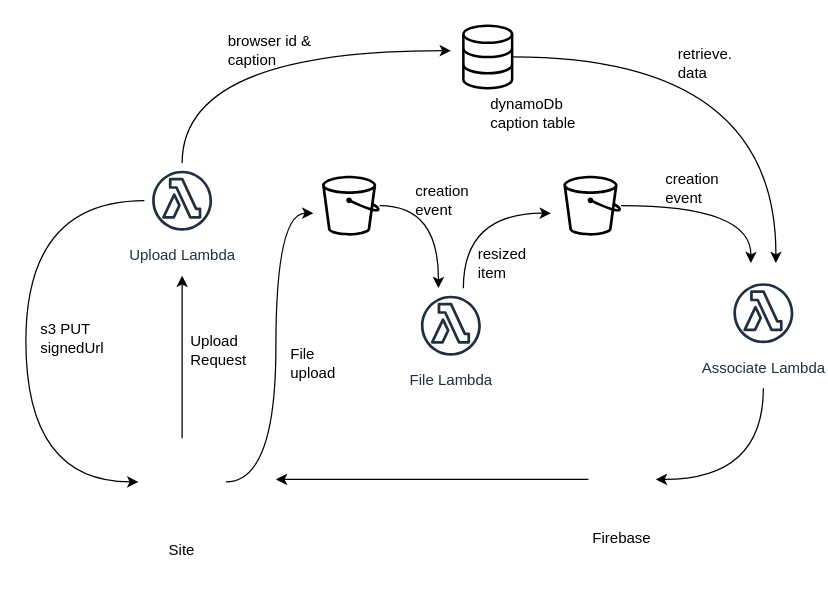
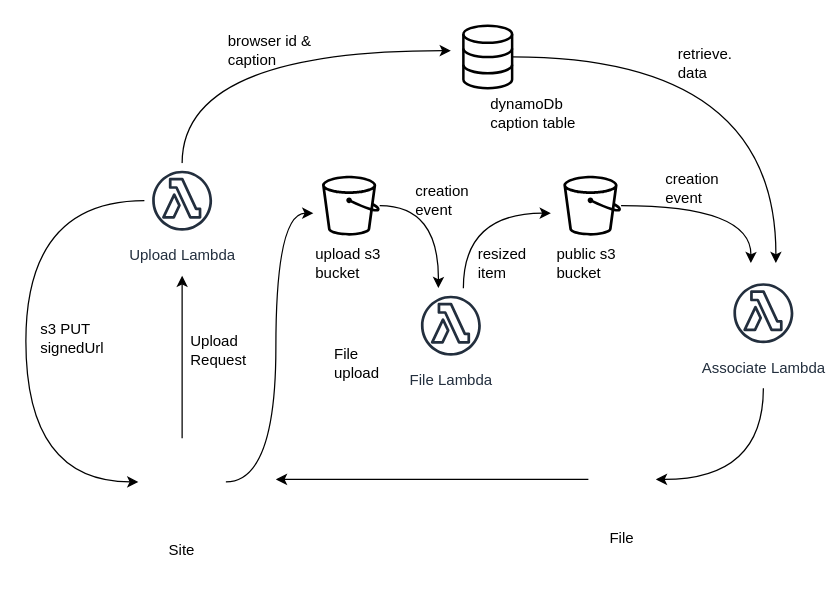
node "upload s3 bucket": added
node "public s3 bucket": added
node "File upload": moved (313, 363) -> (357, 363)
node "Firebase": label "Firebase" -> "File"
